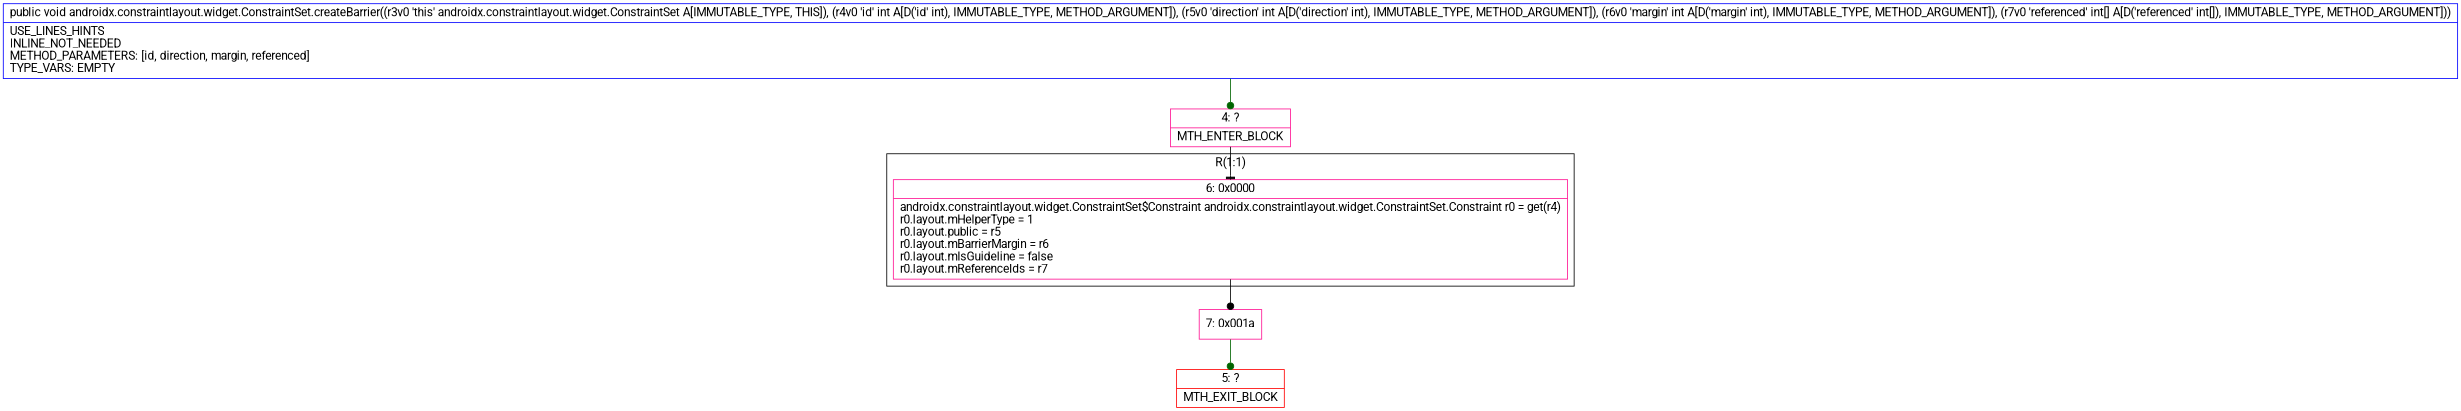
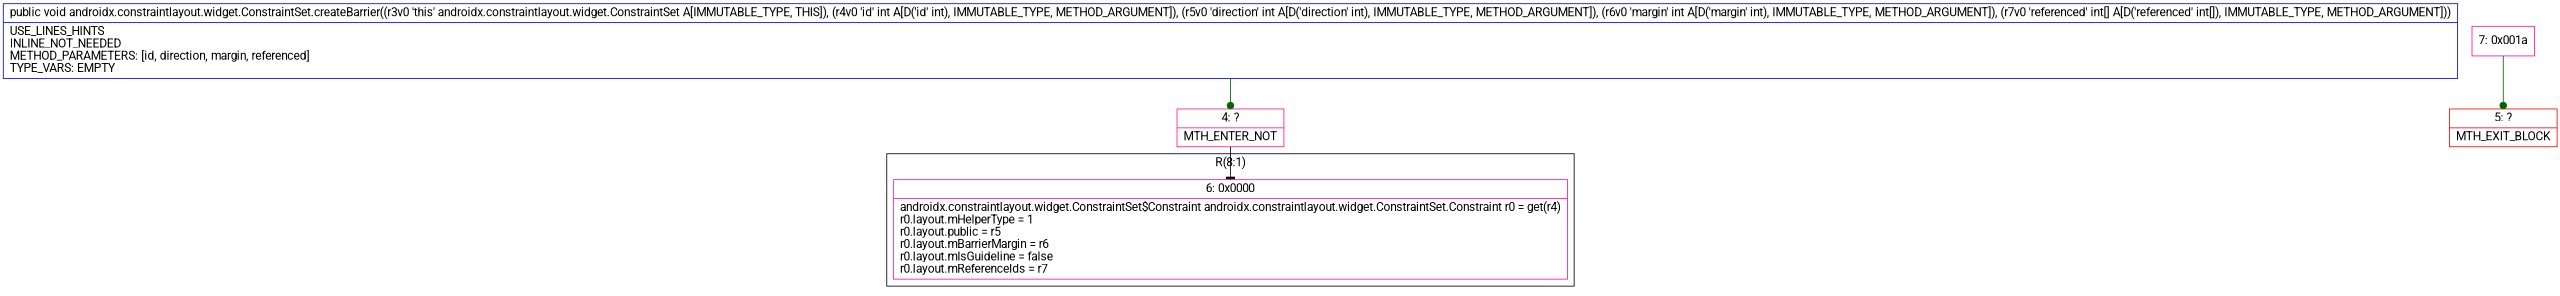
node "4: ?": text "MTH_ENTER_BLOCK" -> "MTH_ENTER_NOT"
cluster "R(1:1)": label "R(1:1)" -> "R(8:1)"
edge "6: 0x0000" -> "7: 0x001a": removed
